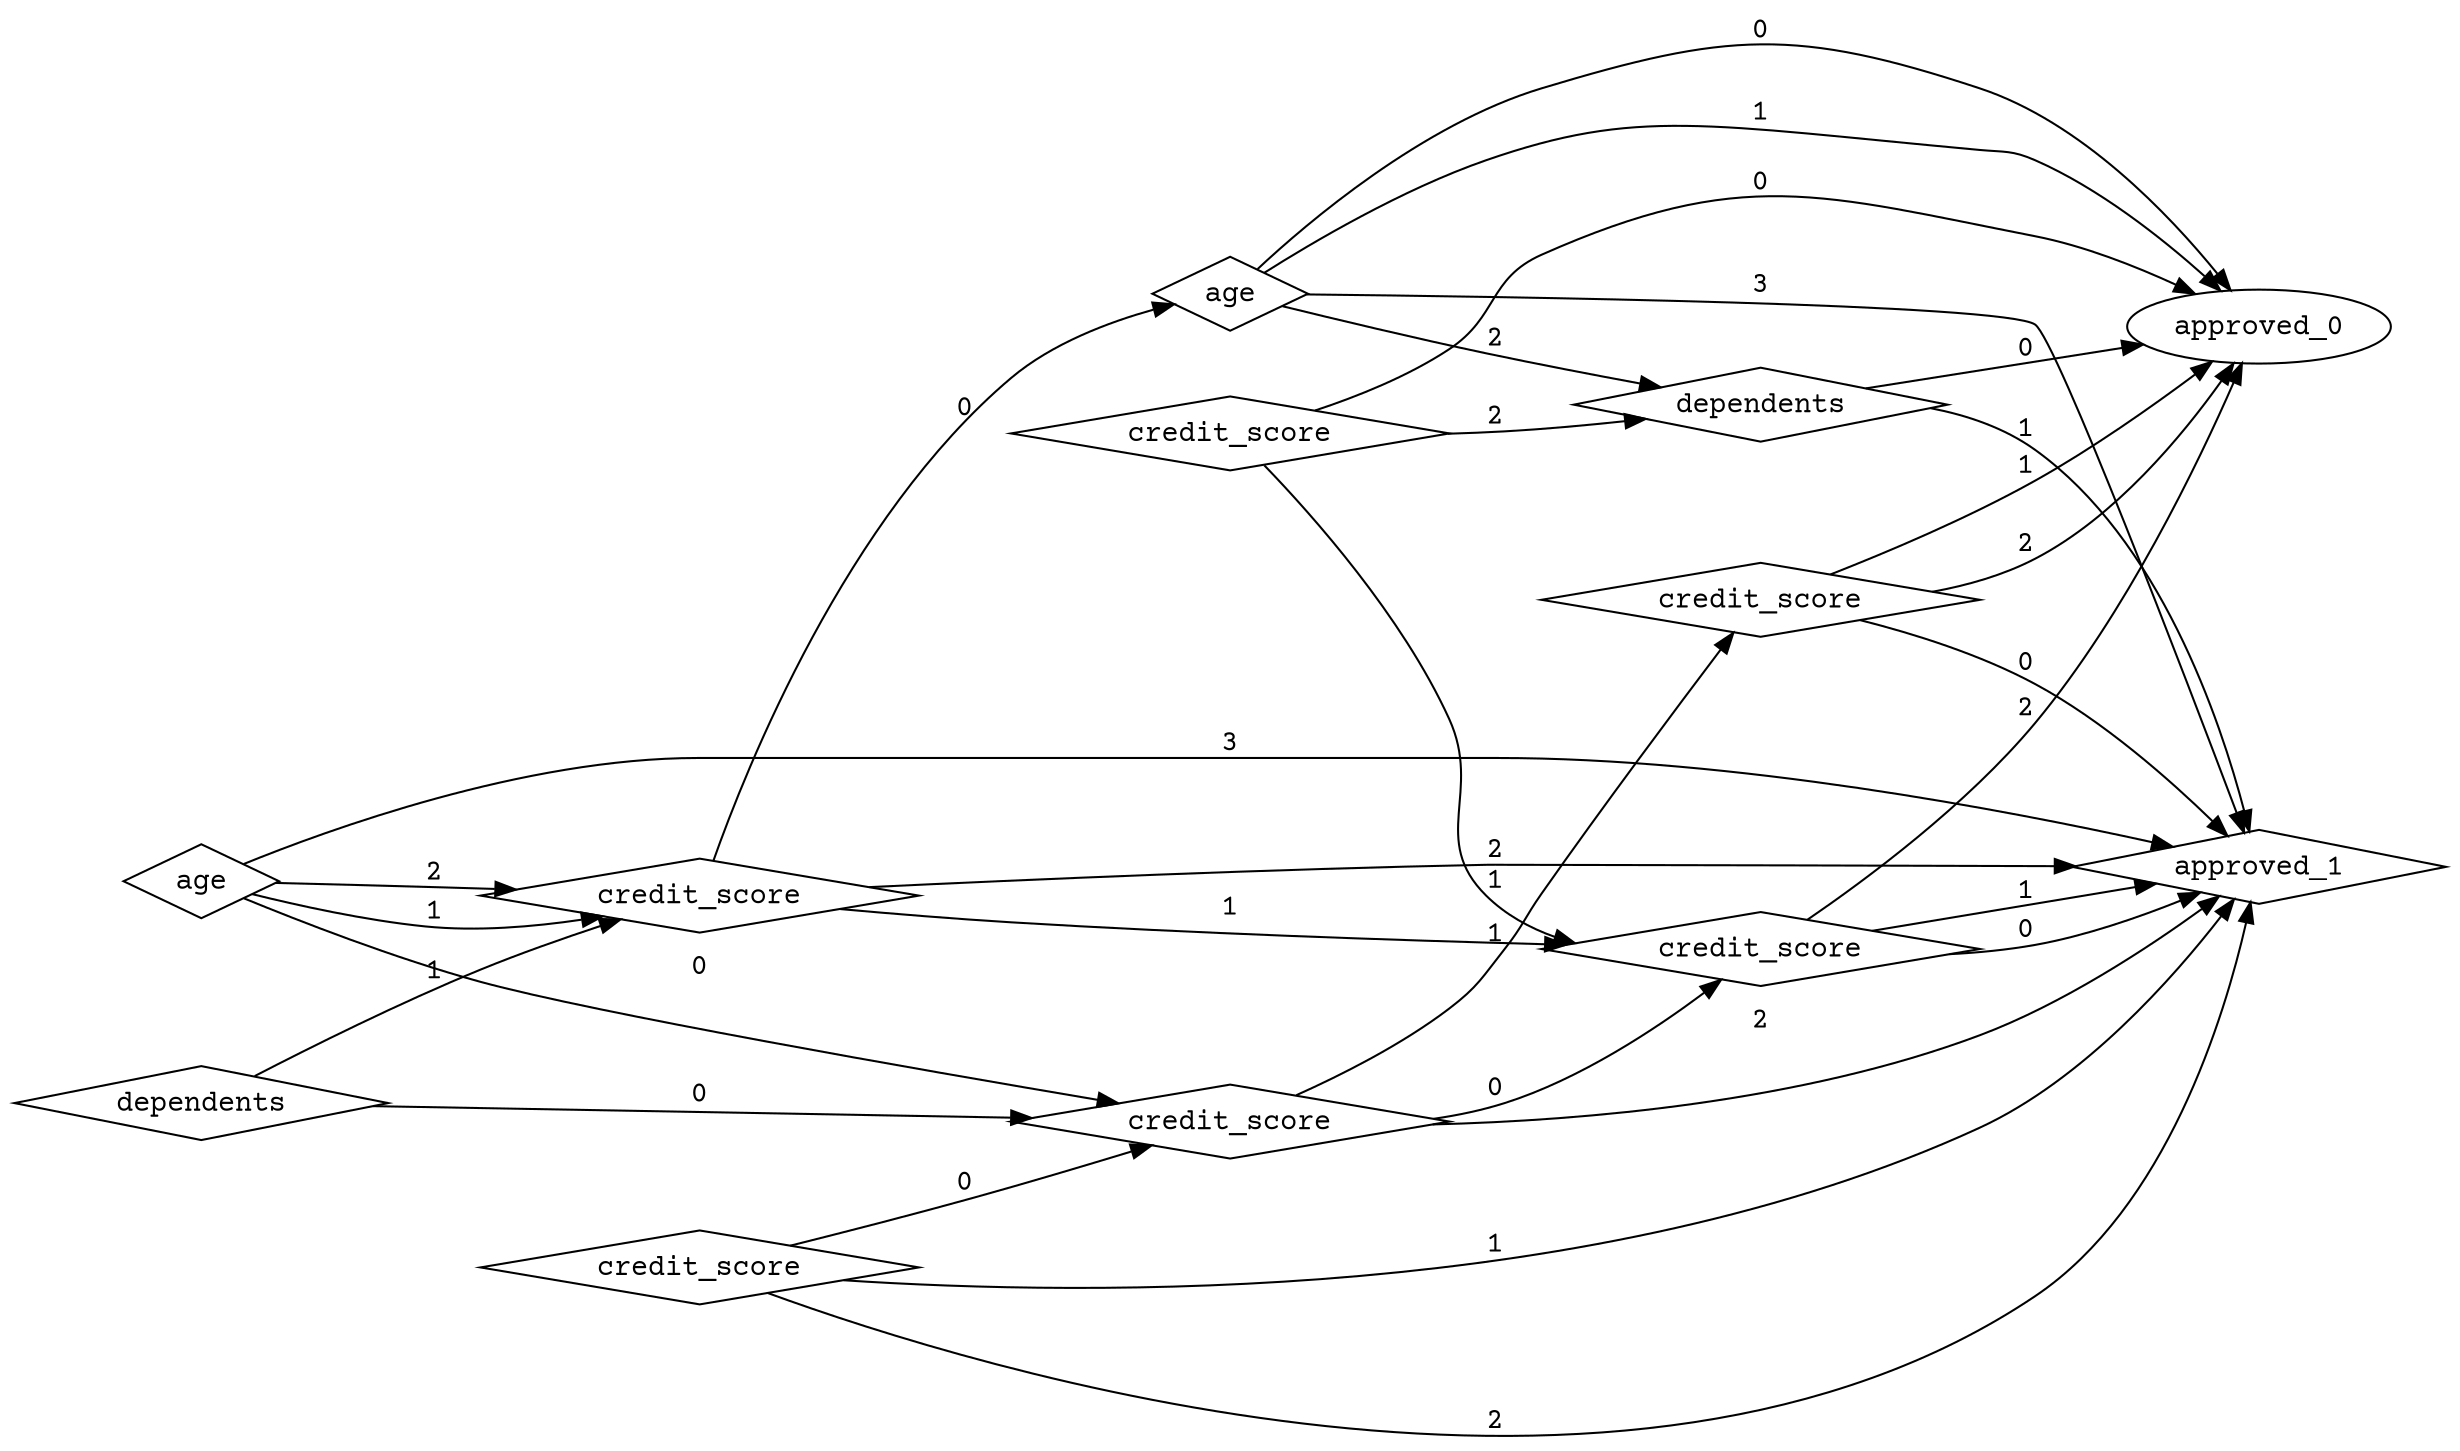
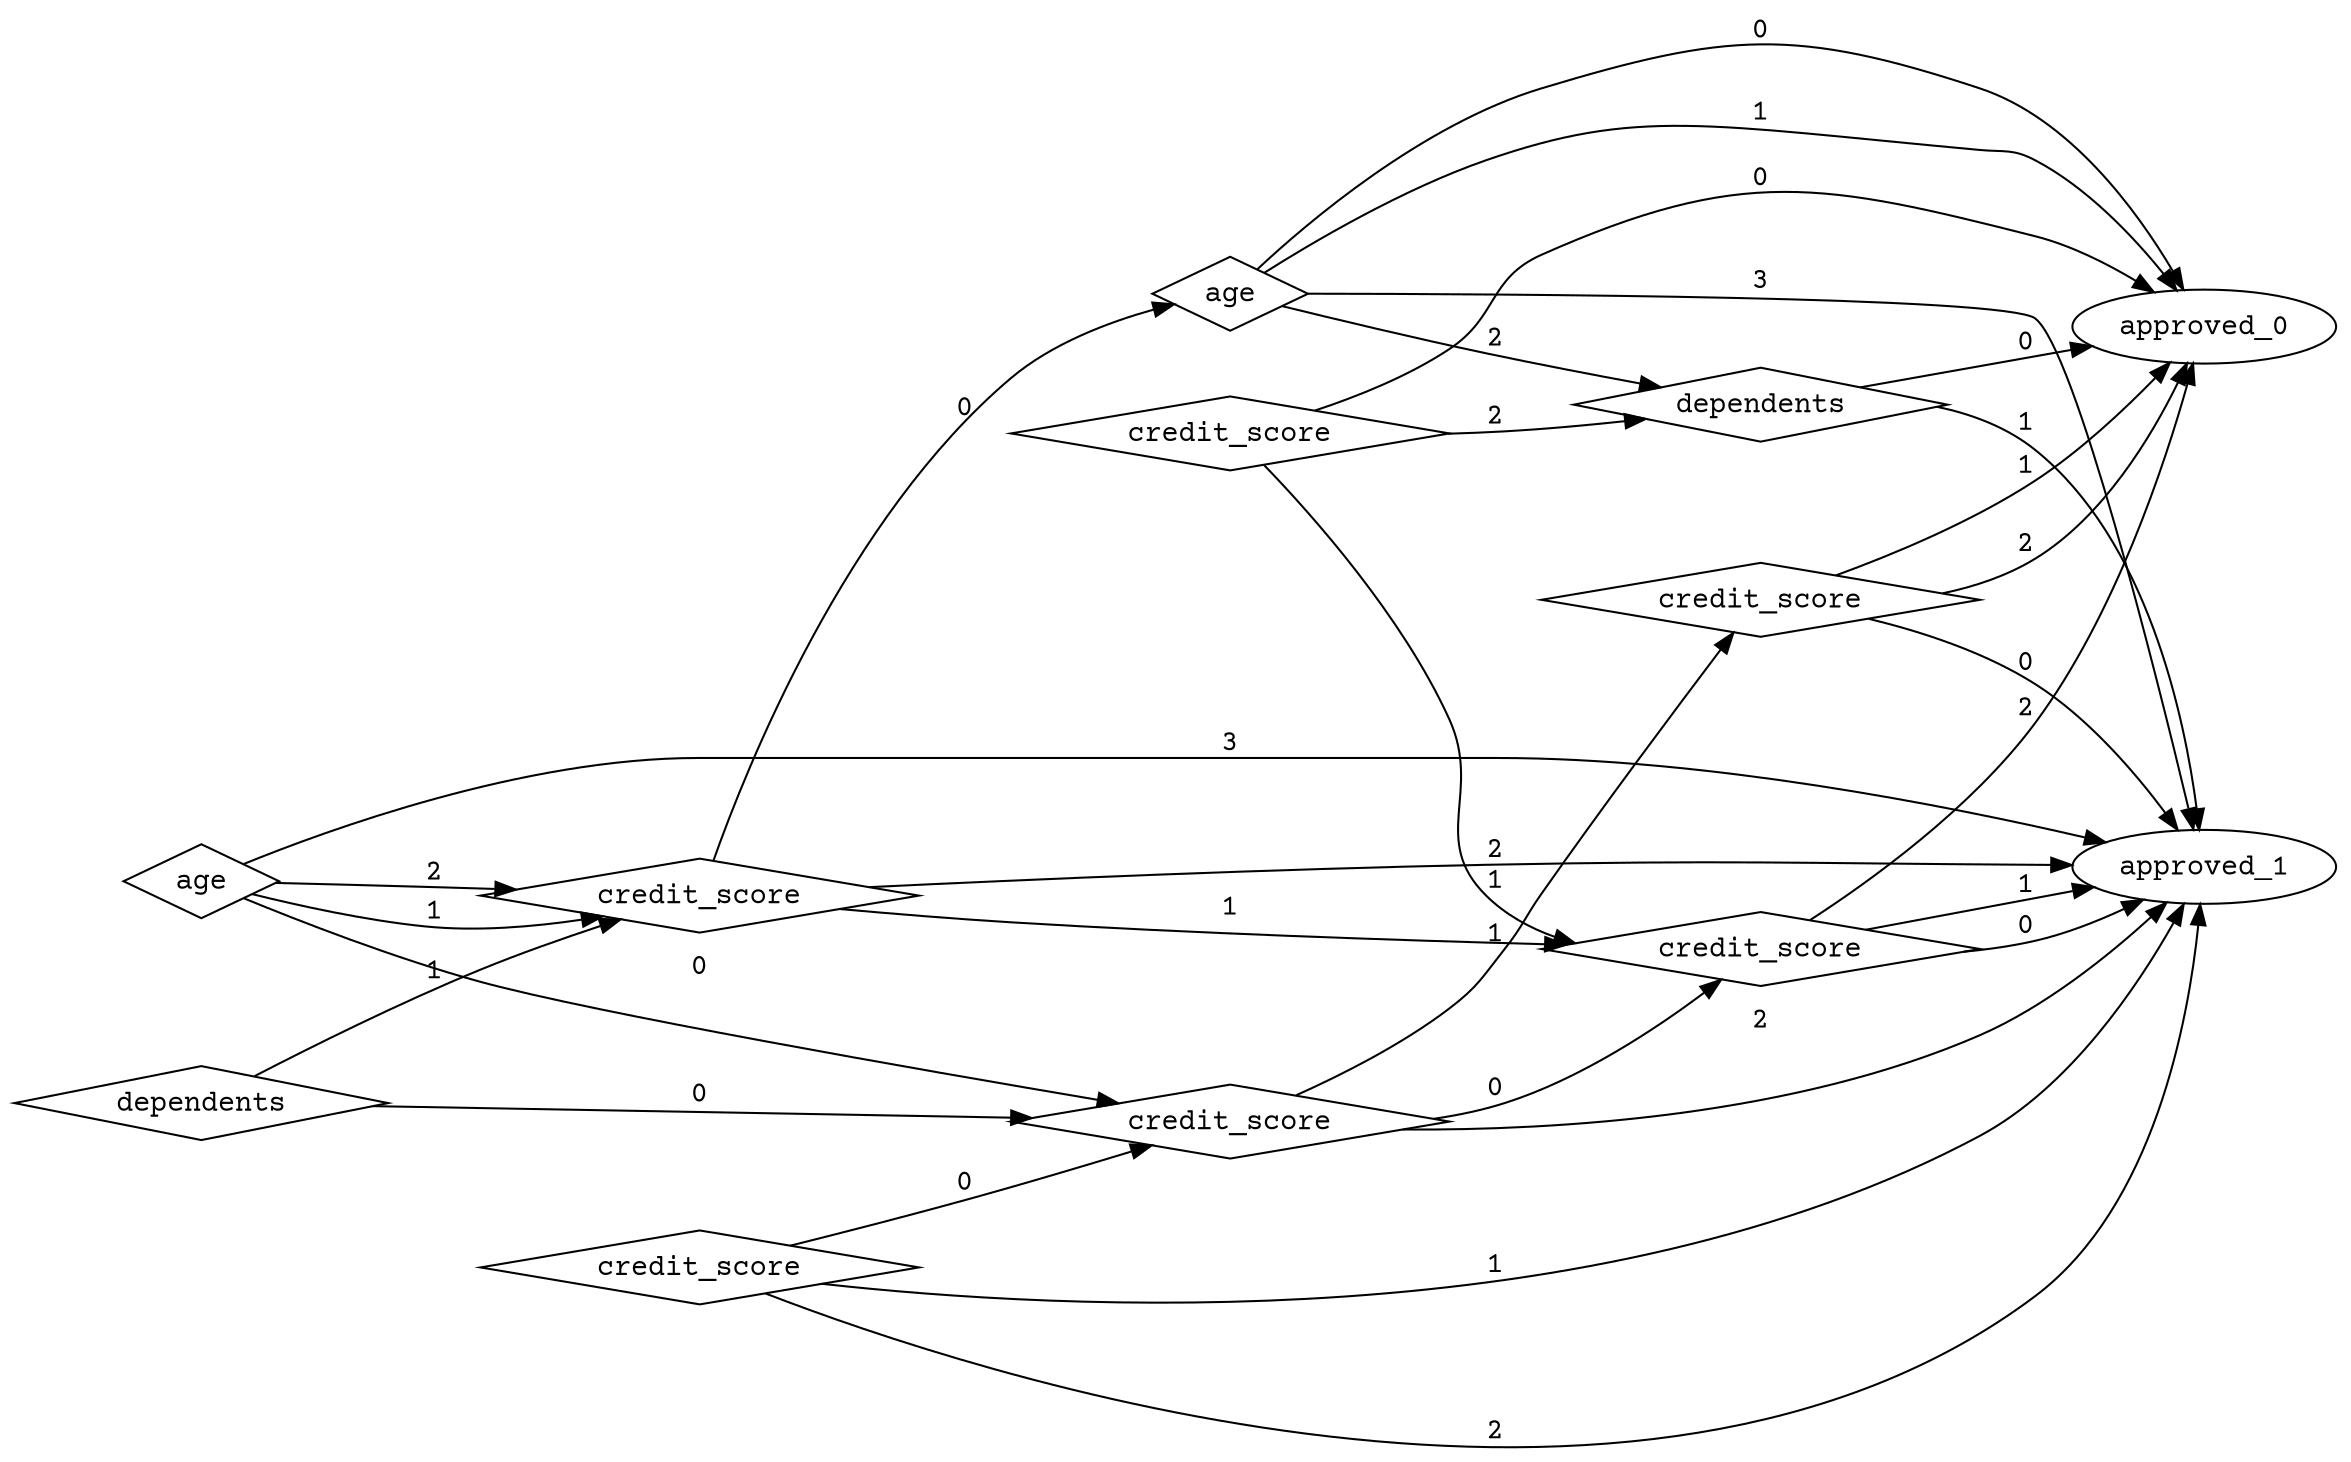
node "approved_1": shape diamond -> ellipse
